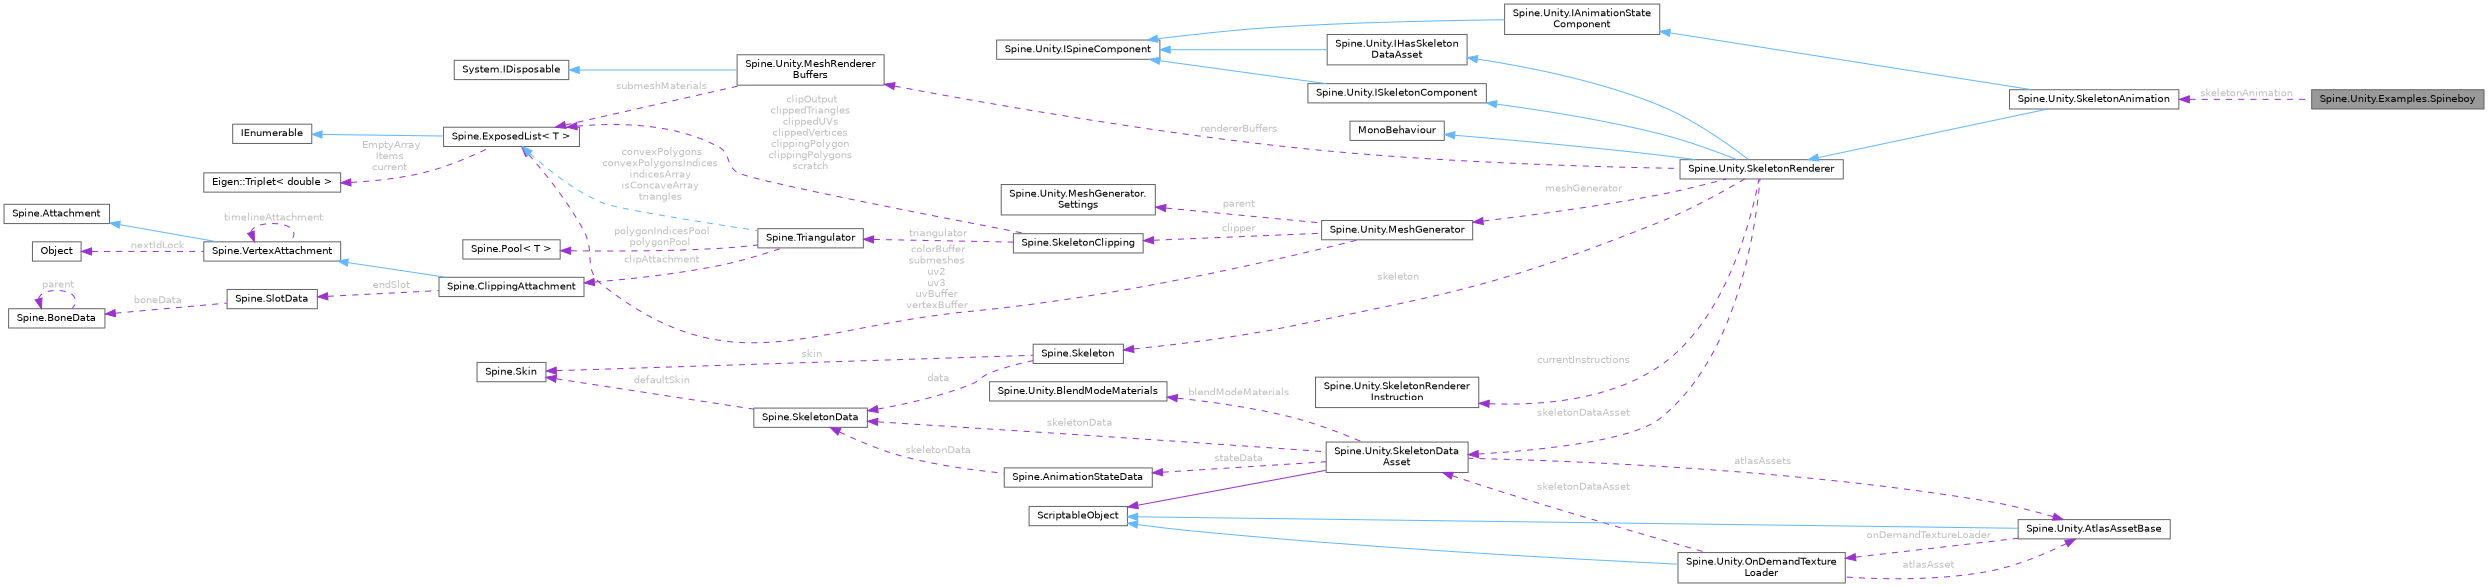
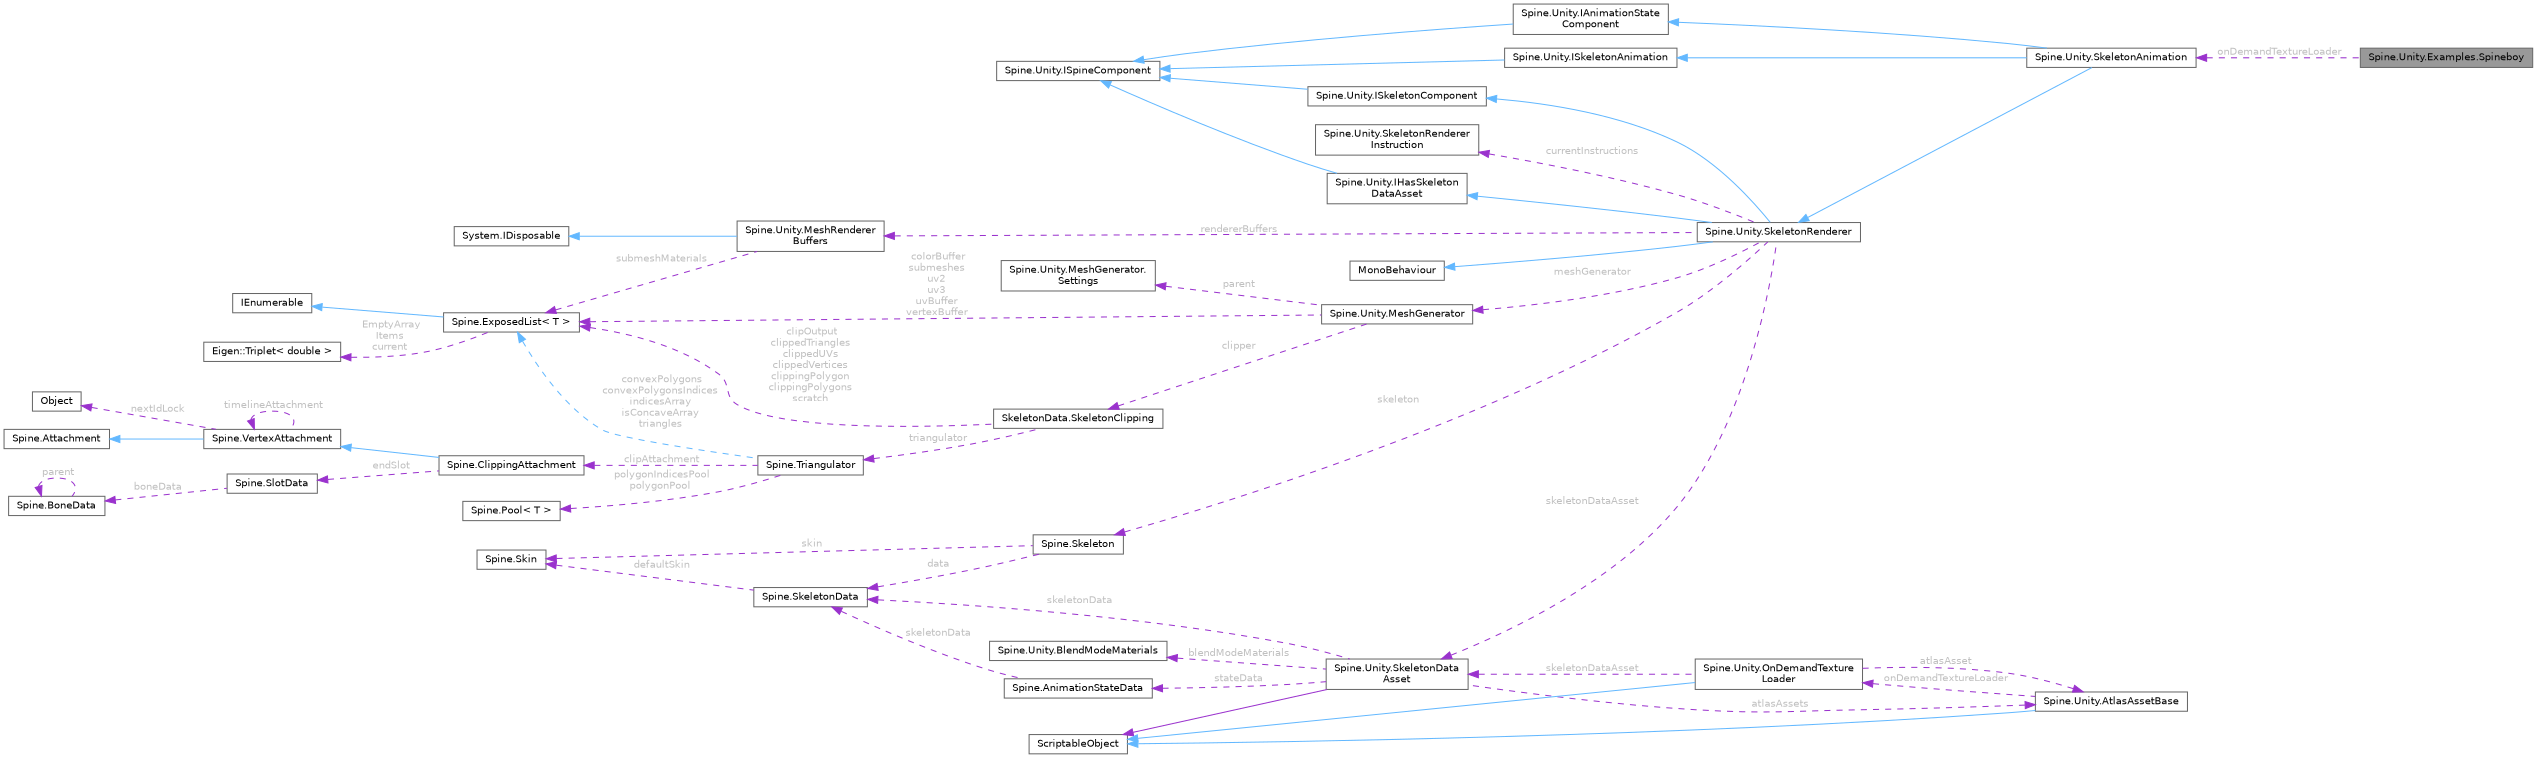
node "Spine.Unity.ISkeletonAnimation": added
edge "Spine.Unity.Examples.Spineboy" -> "Spine.Unity.SkeletonAnimation": label " skeletonAnimation" -> " onDemandTextureLoader"
node "Spine.SkeletonClipping": label "Spine.SkeletonClipping" -> "SkeletonData.SkeletonClipping"
